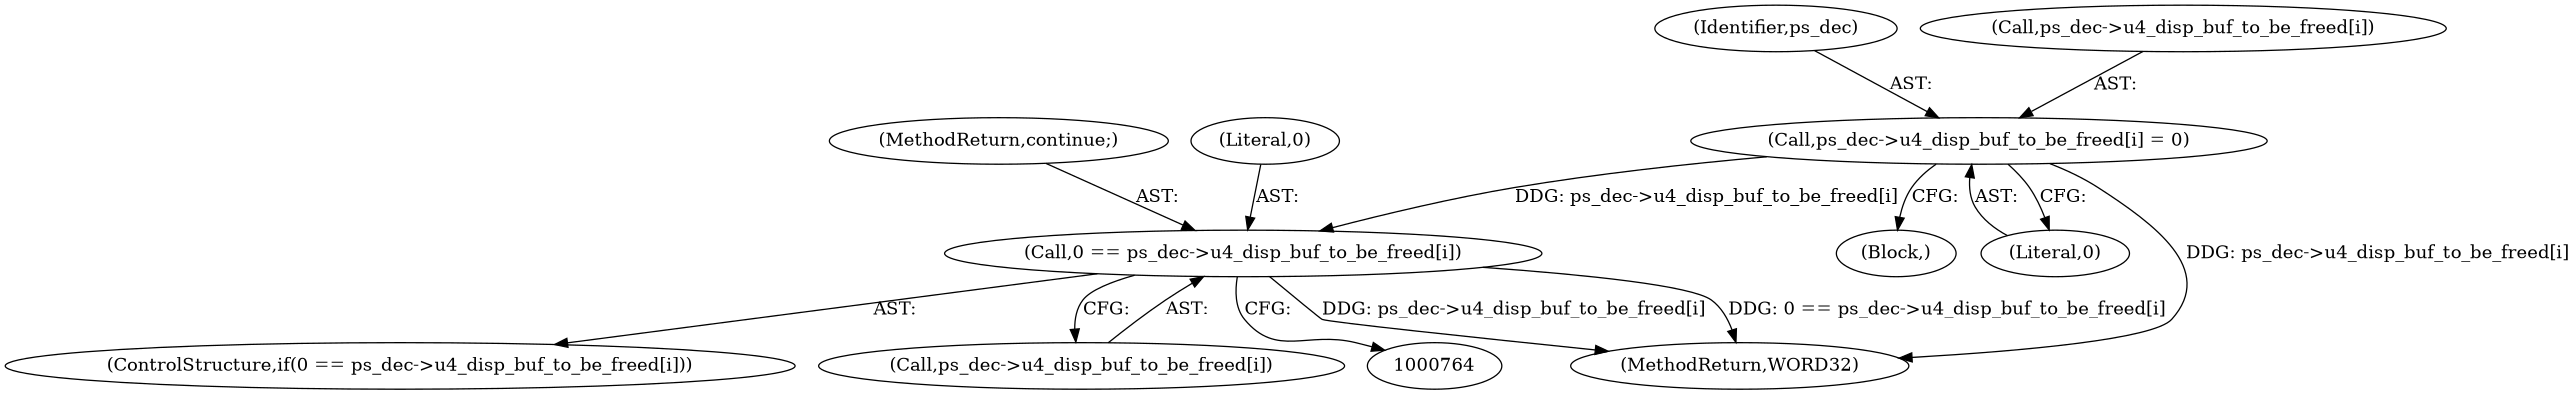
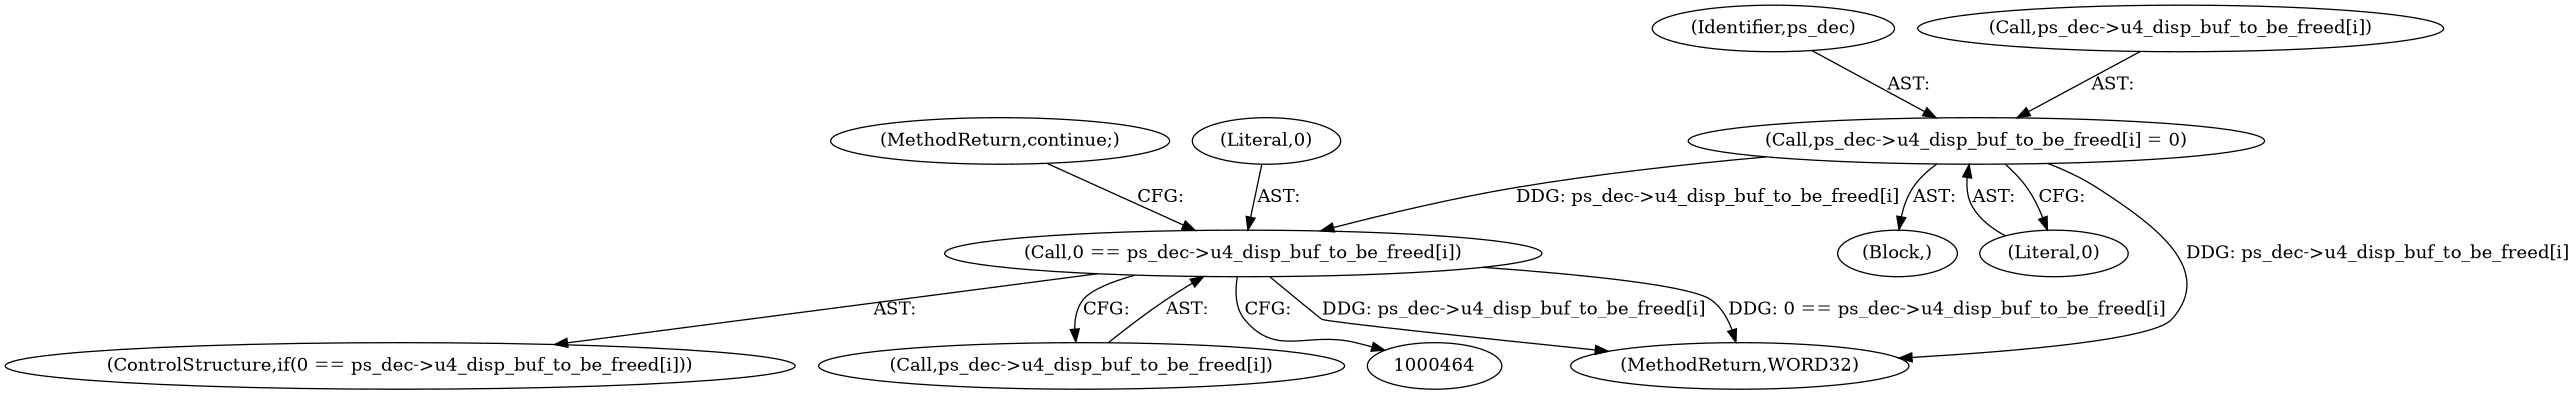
edge "(MethodReturn,continue;)" -> "(Call,0 == ps_dec->u4_disp_buf_to_be_freed[i])": label "AST: " -> "CFG: "
edge "(Call,ps_dec->u4_disp_buf_to_be_freed[i] = 0)" -> "(Block,)": label "CFG: " -> "AST: "
node "1000764": label "1000764" -> "1000464"
